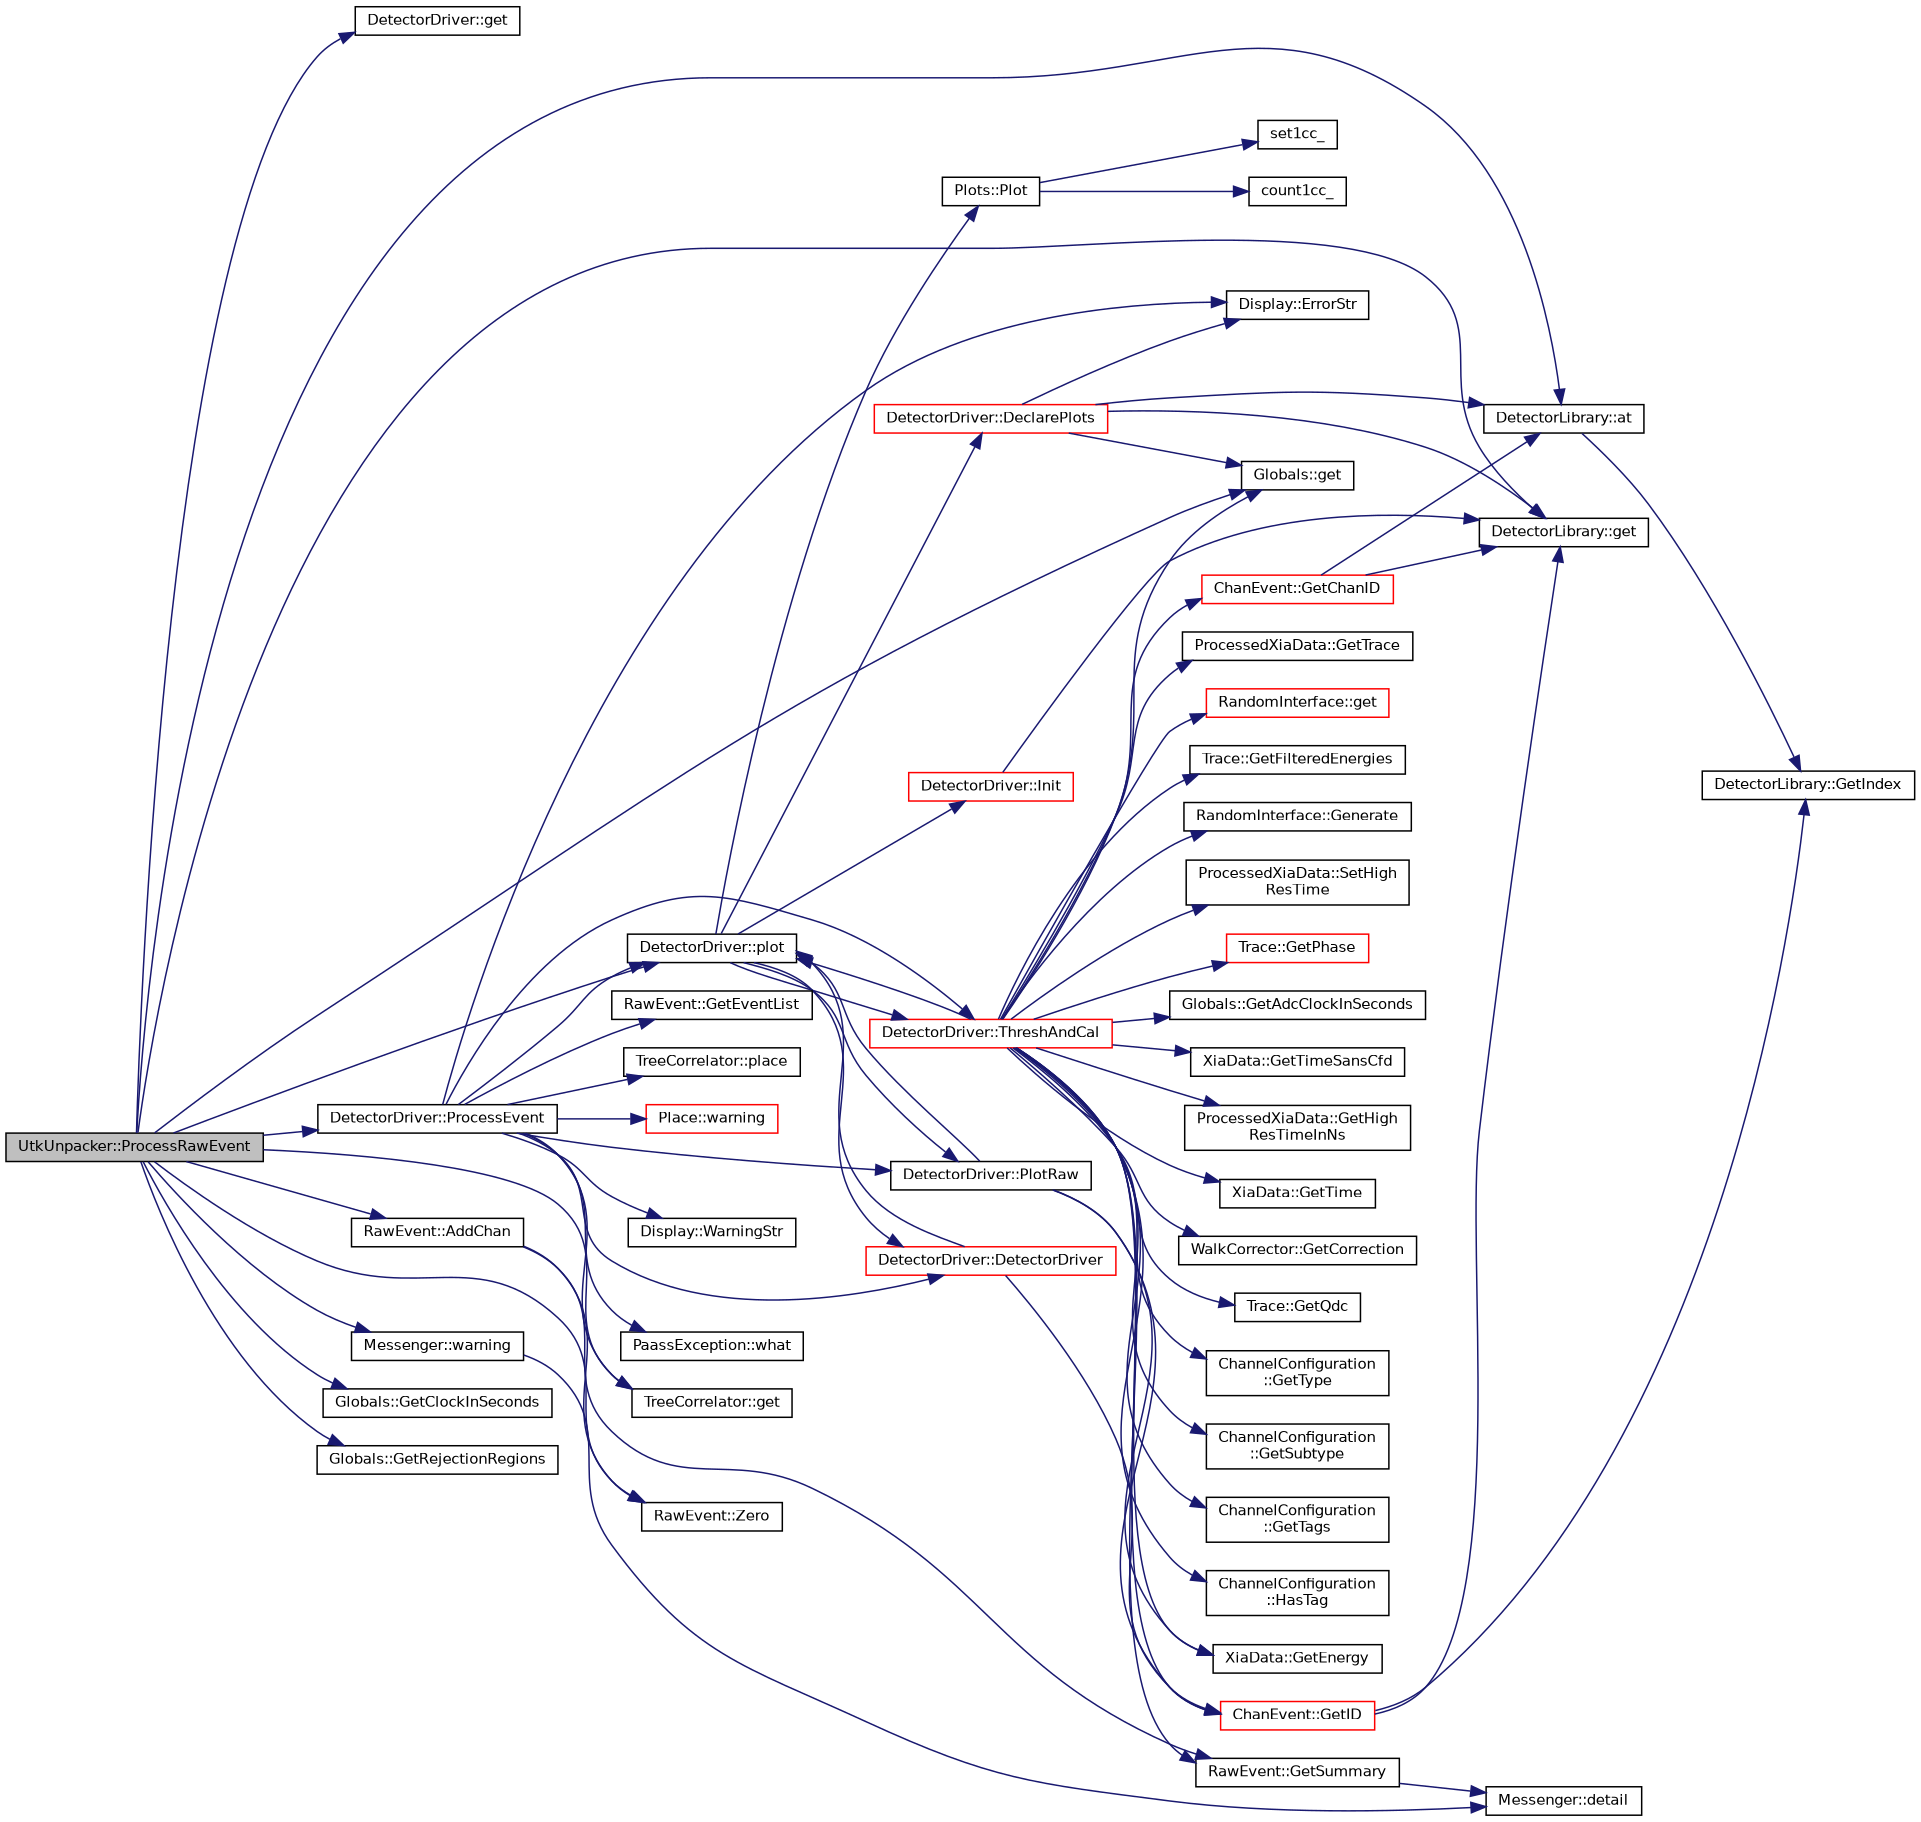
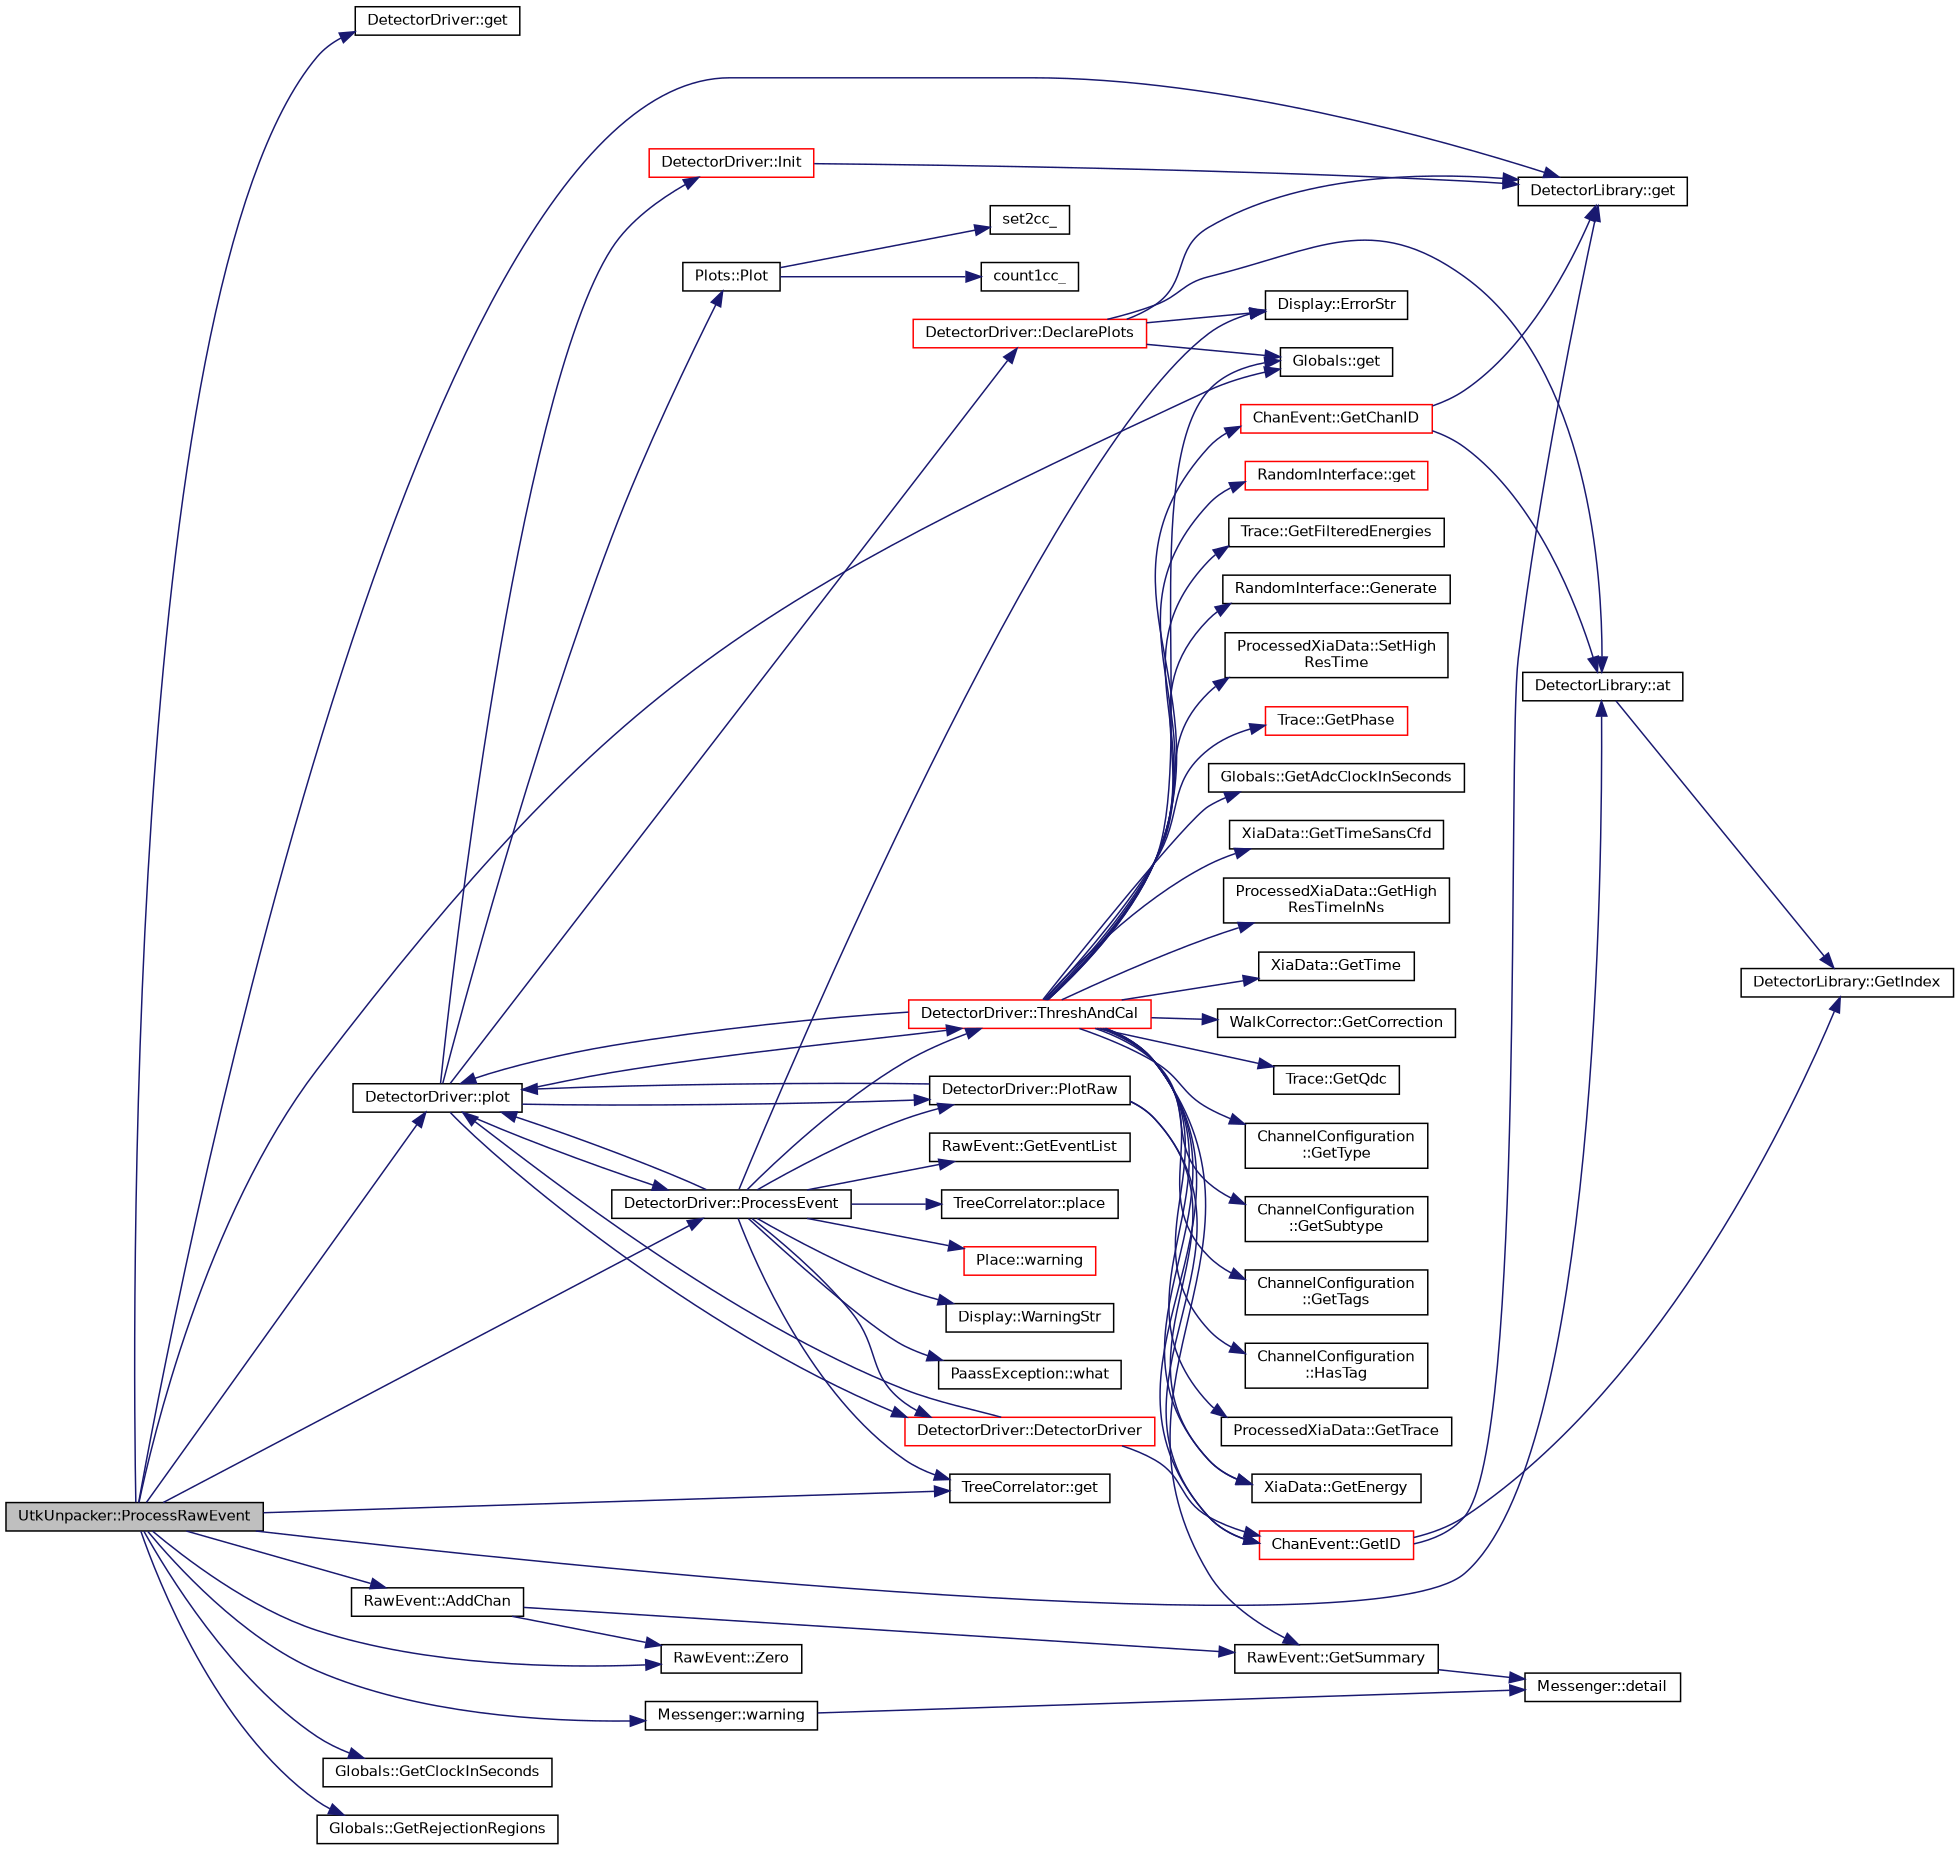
node "set1cc_": label "set1cc_" -> "set2cc_"
edge "DetectorDriver::plot" -> "DetectorDriver::ProcessEvent": added
